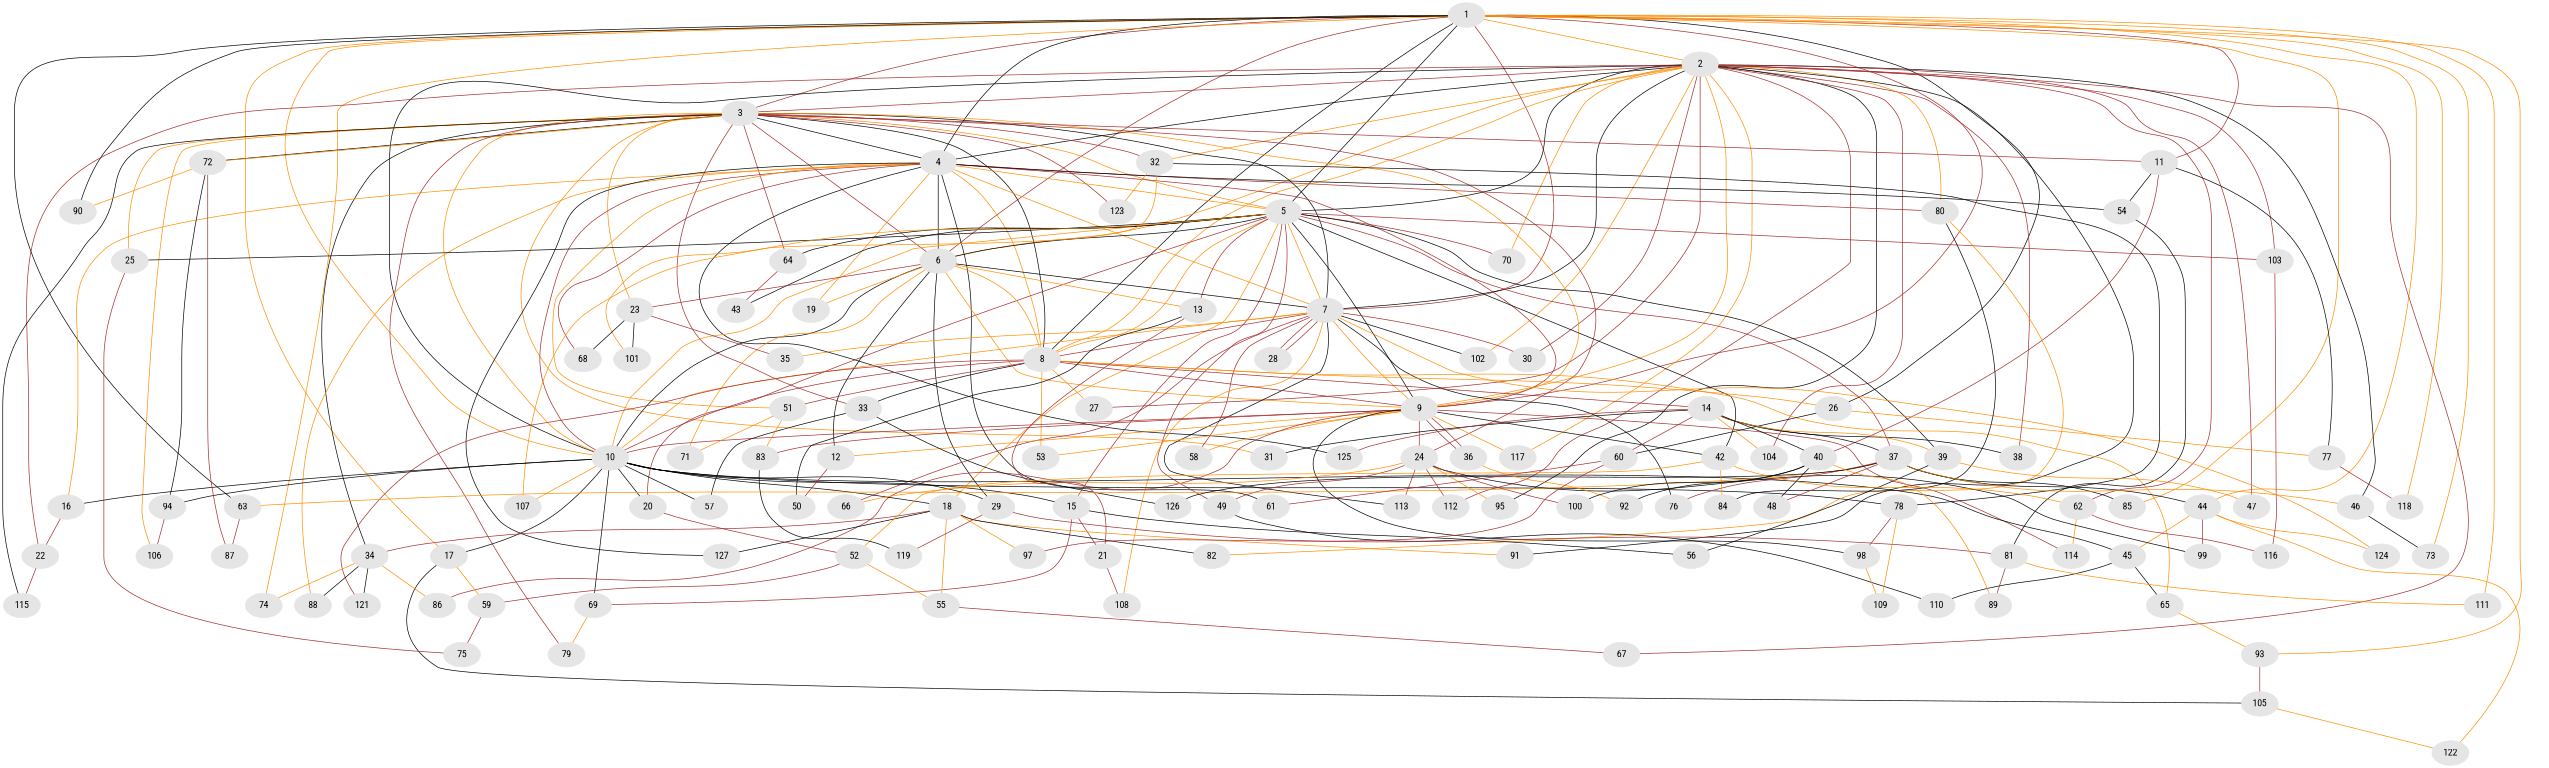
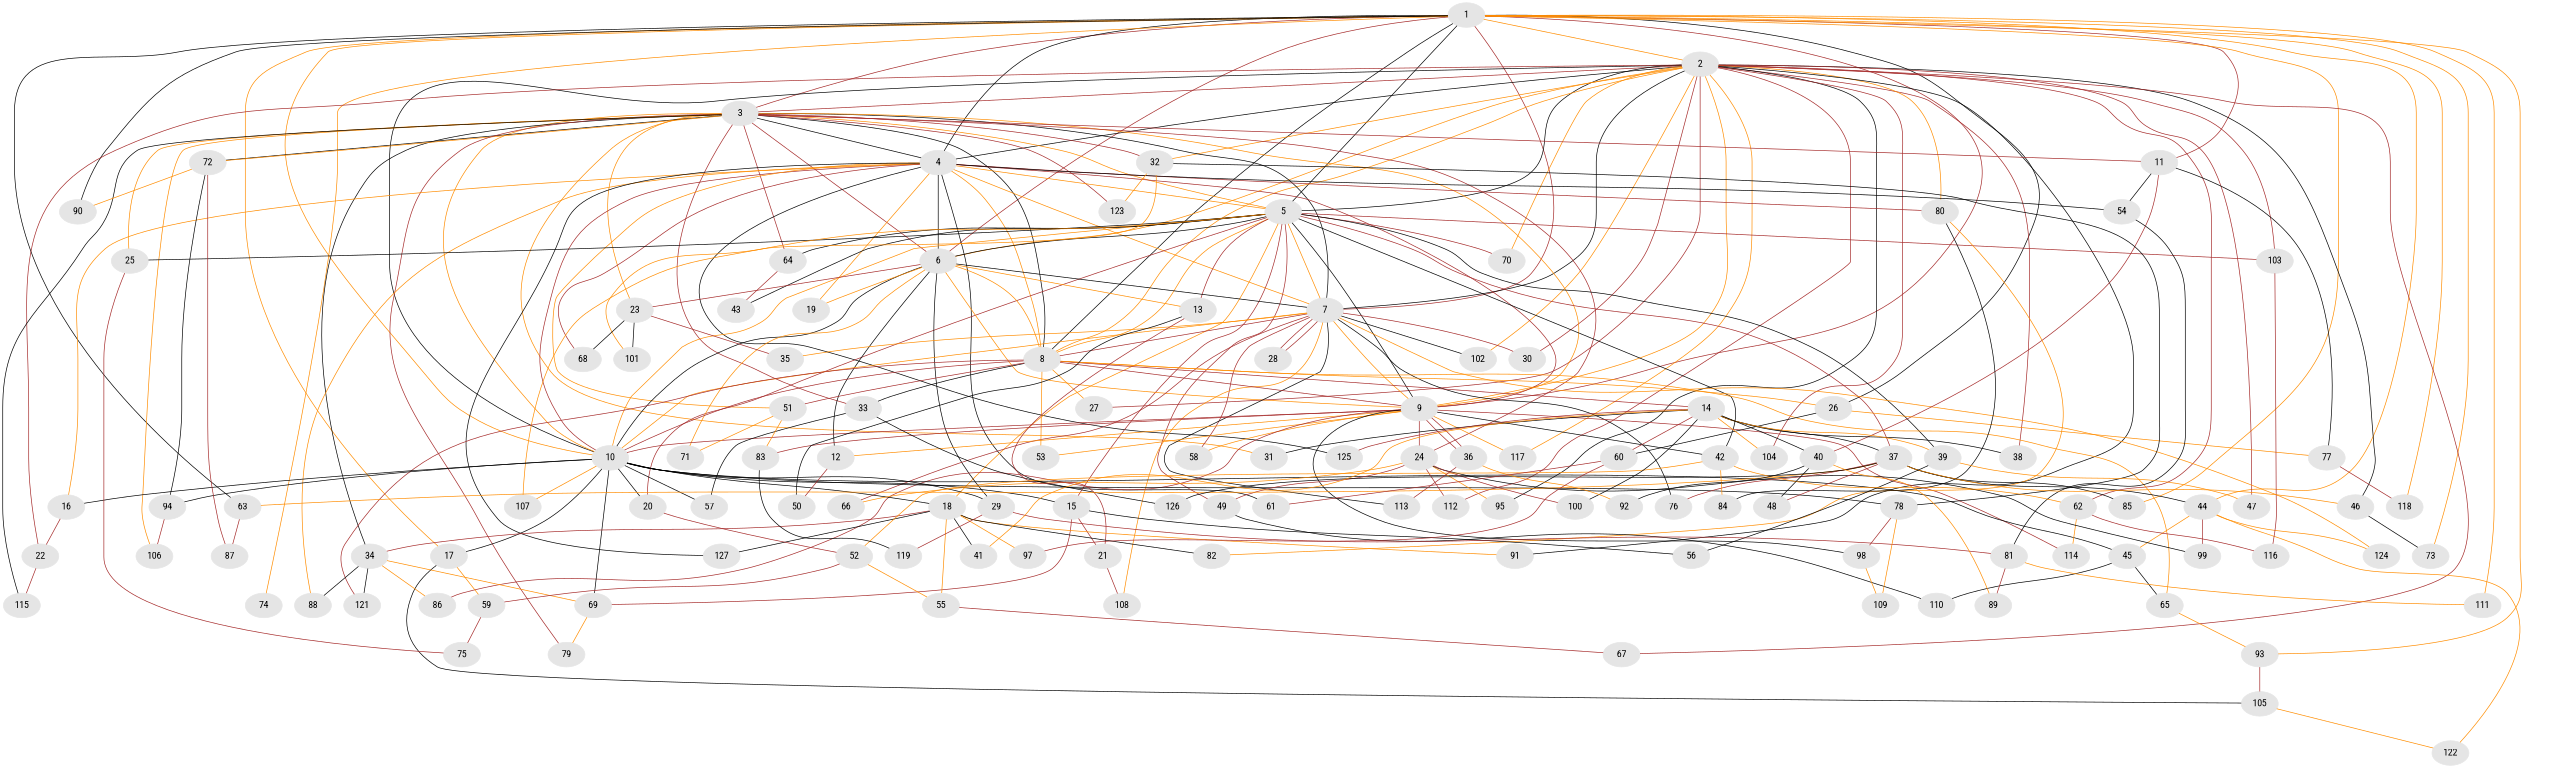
edge "24" -- "113": now "36" -- "113"
edge "40" -- "100": now "14" -- "100"
node "41": added
edge "34" -- "74": now "34" -- "69"
